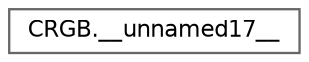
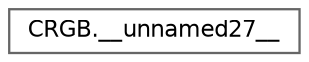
node "CRGB.__unnamed17__": label "CRGB.__unnamed17__" -> "CRGB.__unnamed27__"
